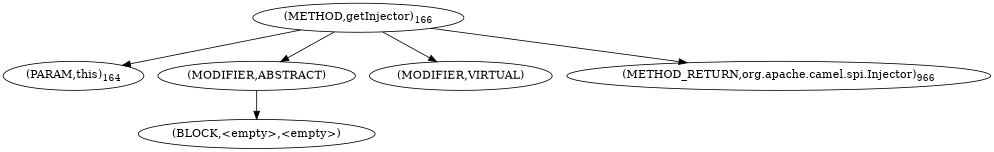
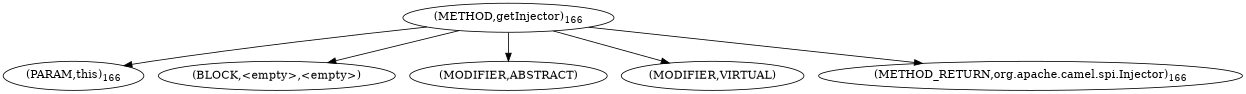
node "(PARAM,this)": text "164" -> "166"
node "(METHOD_RETURN,org.apache.camel.spi.Injector)": text "966" -> "166"
edge "(MODIFIER,ABSTRACT)" -> "(BLOCK,<empty>,<empty>)": now "(METHOD,getInjector)" -> "(BLOCK,<empty>,<empty>)"
